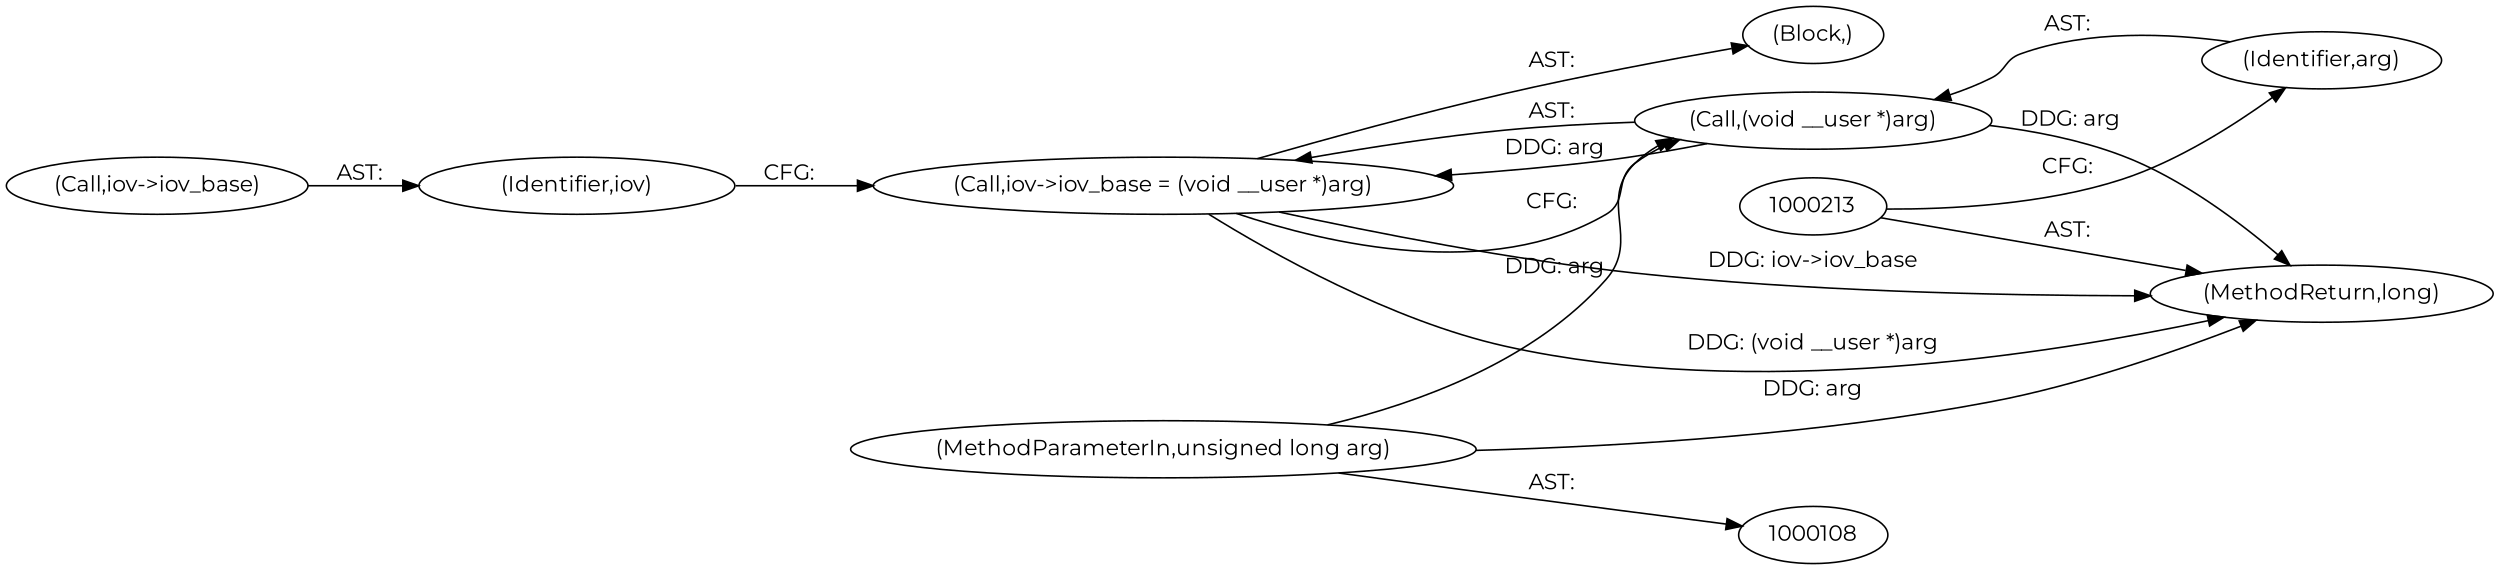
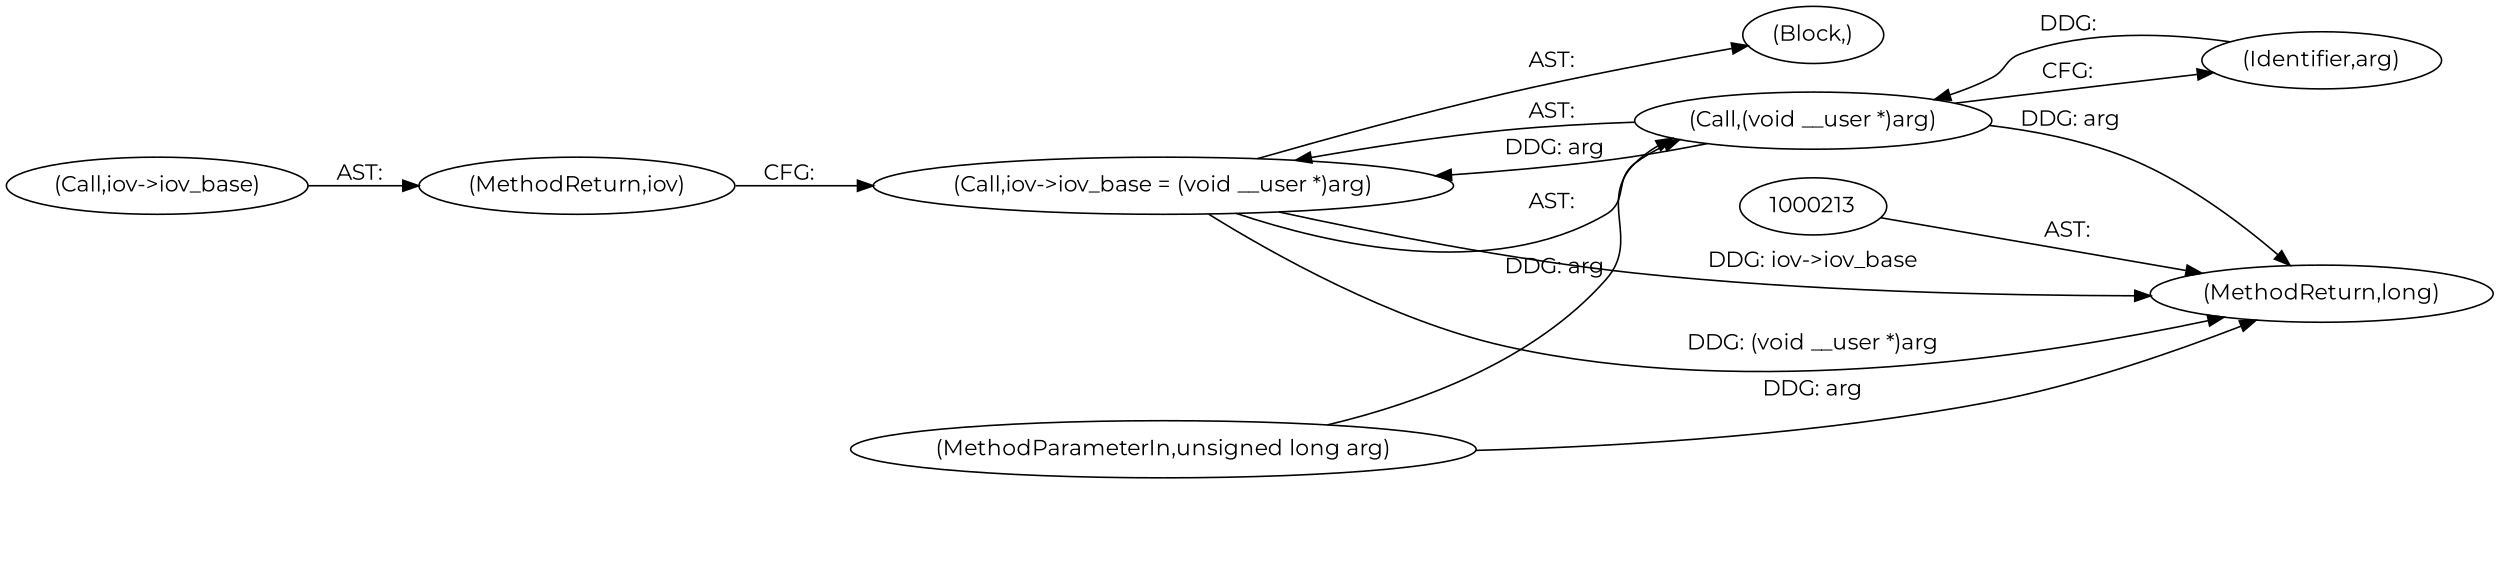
edge "(Identifier,arg)" -> "(Call,(void __user *)arg)": label "AST: " -> "DDG: "
node "(Identifier,iov)": label "(Identifier,iov)" -> "(MethodReturn,iov)"
edge "1000213" -> "(Identifier,arg)": now "(Call,(void __user *)arg)" -> "(Identifier,arg)"
edge "(Call,iov->iov_base = (void __user *)arg)" -> "(Call,(void __user *)arg)": label "CFG: " -> "AST: "
node "1000108": removed
